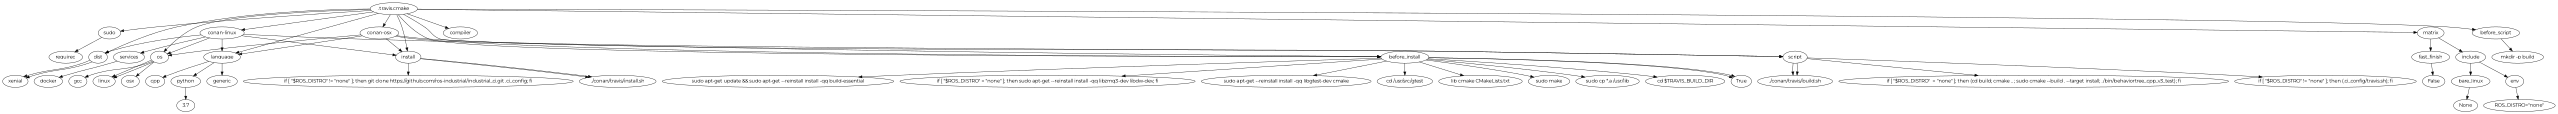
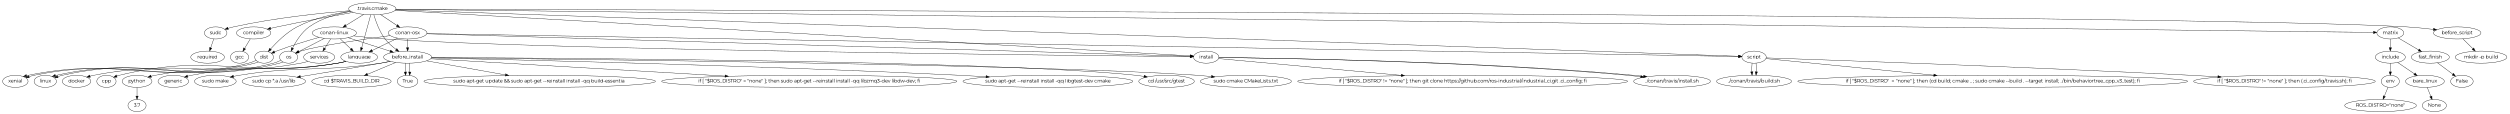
edge "os" -> "gcc": now "compiler" -> "gcc"
node "osx": removed
node "lib cmake CMakeLists.txt": label "lib cmake CMakeLists.txt" -> "sudo cmake CMakeLists.txt"
